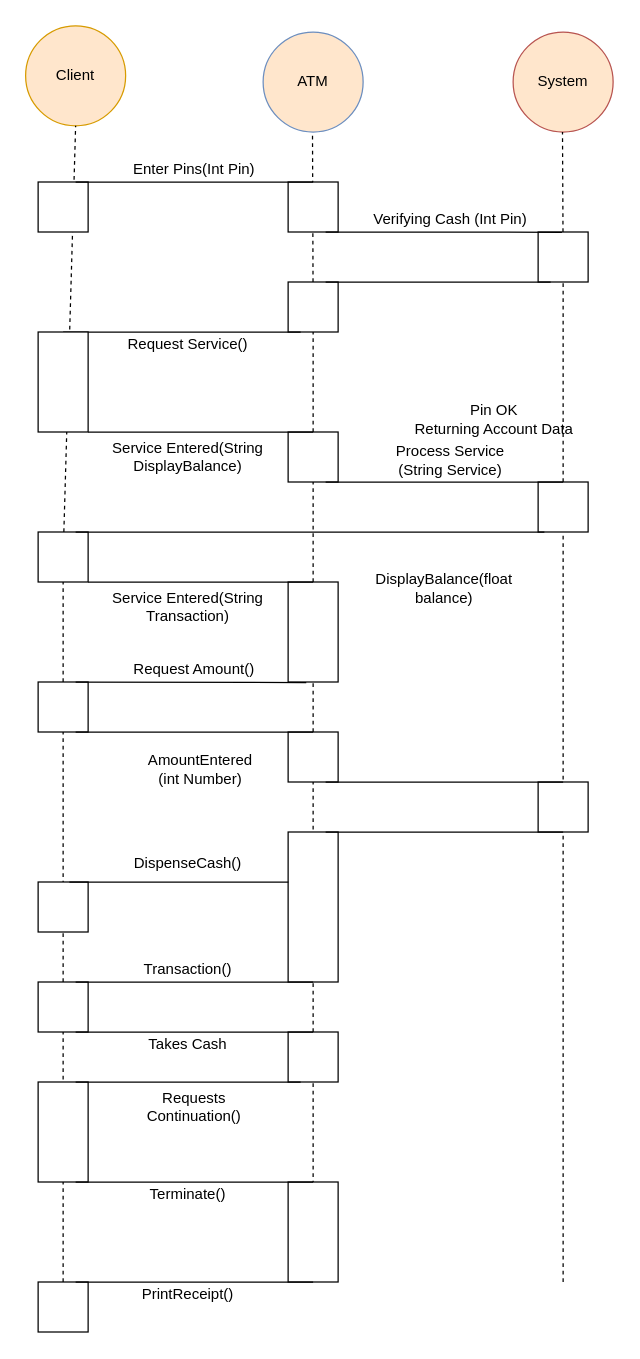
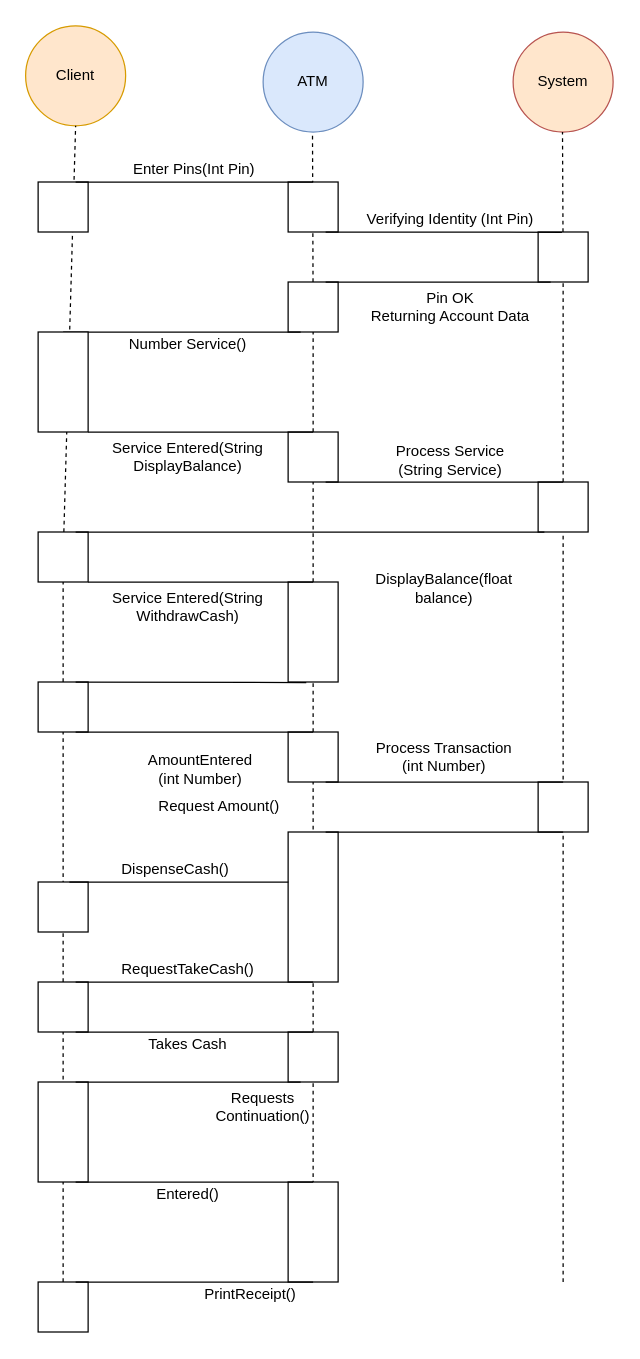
node "ATM": fillcolor #ffe6cc -> #dae8fc
node "Verifying Cash (Int Pin)": label "Verifying Cash (Int Pin)" -> "Verifying Identity (Int Pin)"
node "Request Service()": label "Request Service()" -> "Number Service()"
node "Pin OK Returning Account Data": moved (494, 419) -> (451, 307)
node "Service Entered(String Transaction)": label "Service Entered(String Transaction)" -> "Service Entered(String WithdrawCash)"
node "Request Amount()": moved (194, 669) -> (219, 807)
node "Process Transaction (int Number)": added
node "DispenseCash()": moved (188, 863) -> (176, 869)
node "Transaction()": label "Transaction()" -> "RequestTakeCash()"
node "Requests Continuation()": moved (194, 1107) -> (263, 1107)
node "Terminate()": label "Terminate()" -> "Entered()"
node "PrintReceipt()": moved (188, 1294) -> (251, 1294)
